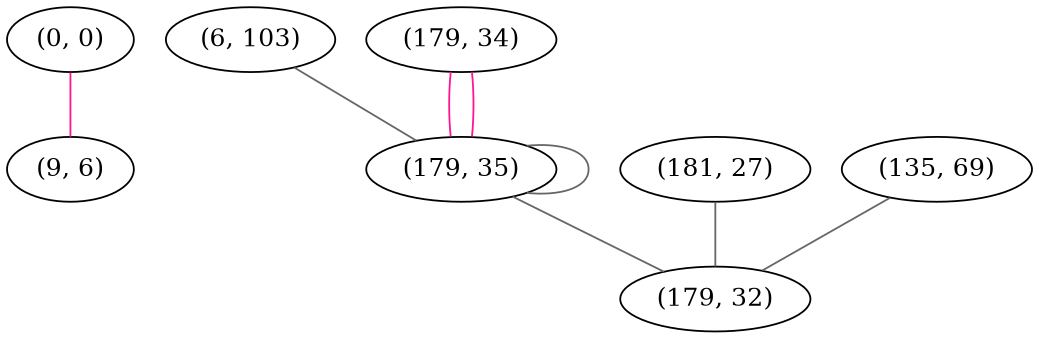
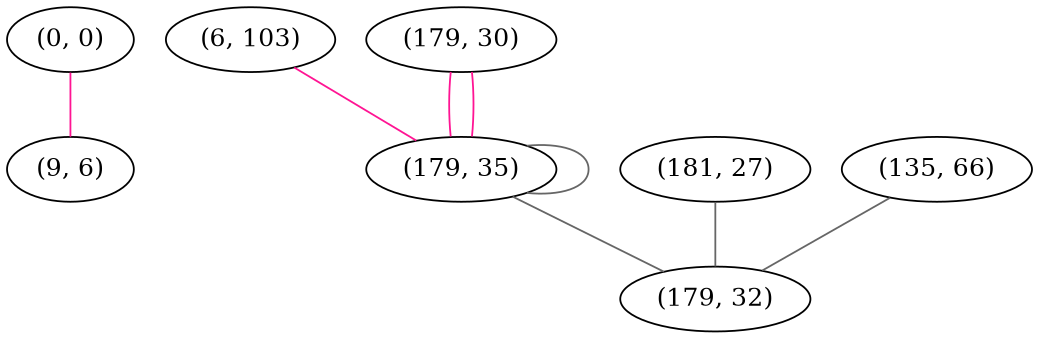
node "(179, 34)": label "(179, 34)" -> "(179, 30)"
edge "(6, 103)" -- "(179, 35)": color gray40 -> deeppink
node "(135, 69)": label "(135, 69)" -> "(135, 66)"
